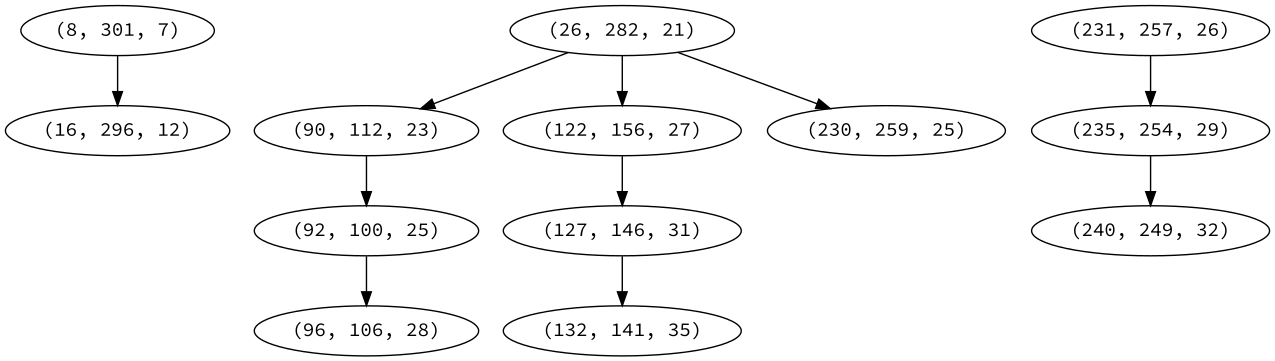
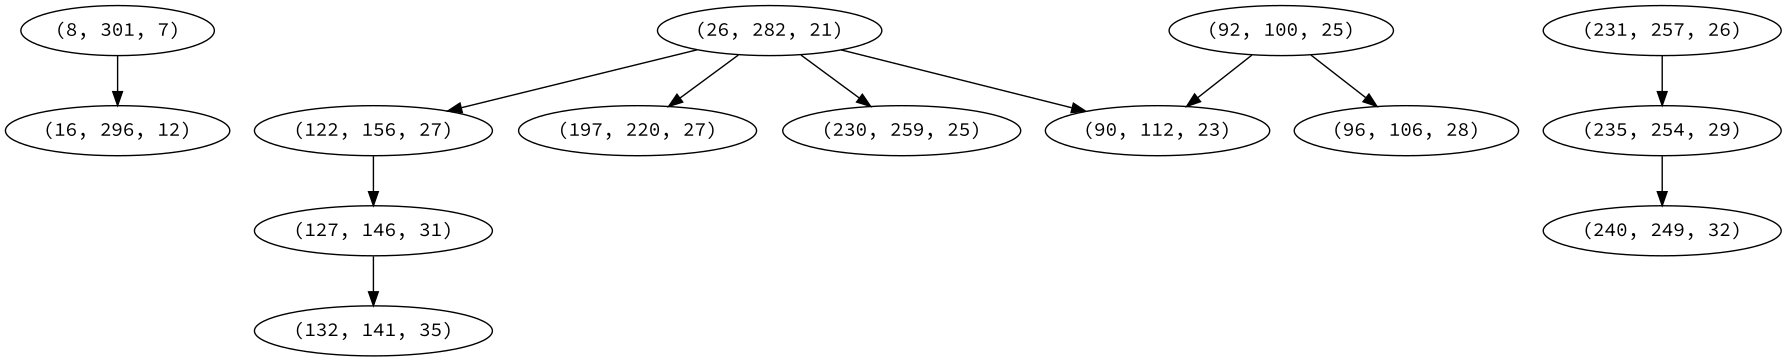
node "(197, 220, 27)": added
edge "(90, 112, 23)" -> "(92, 100, 25)": reversed
